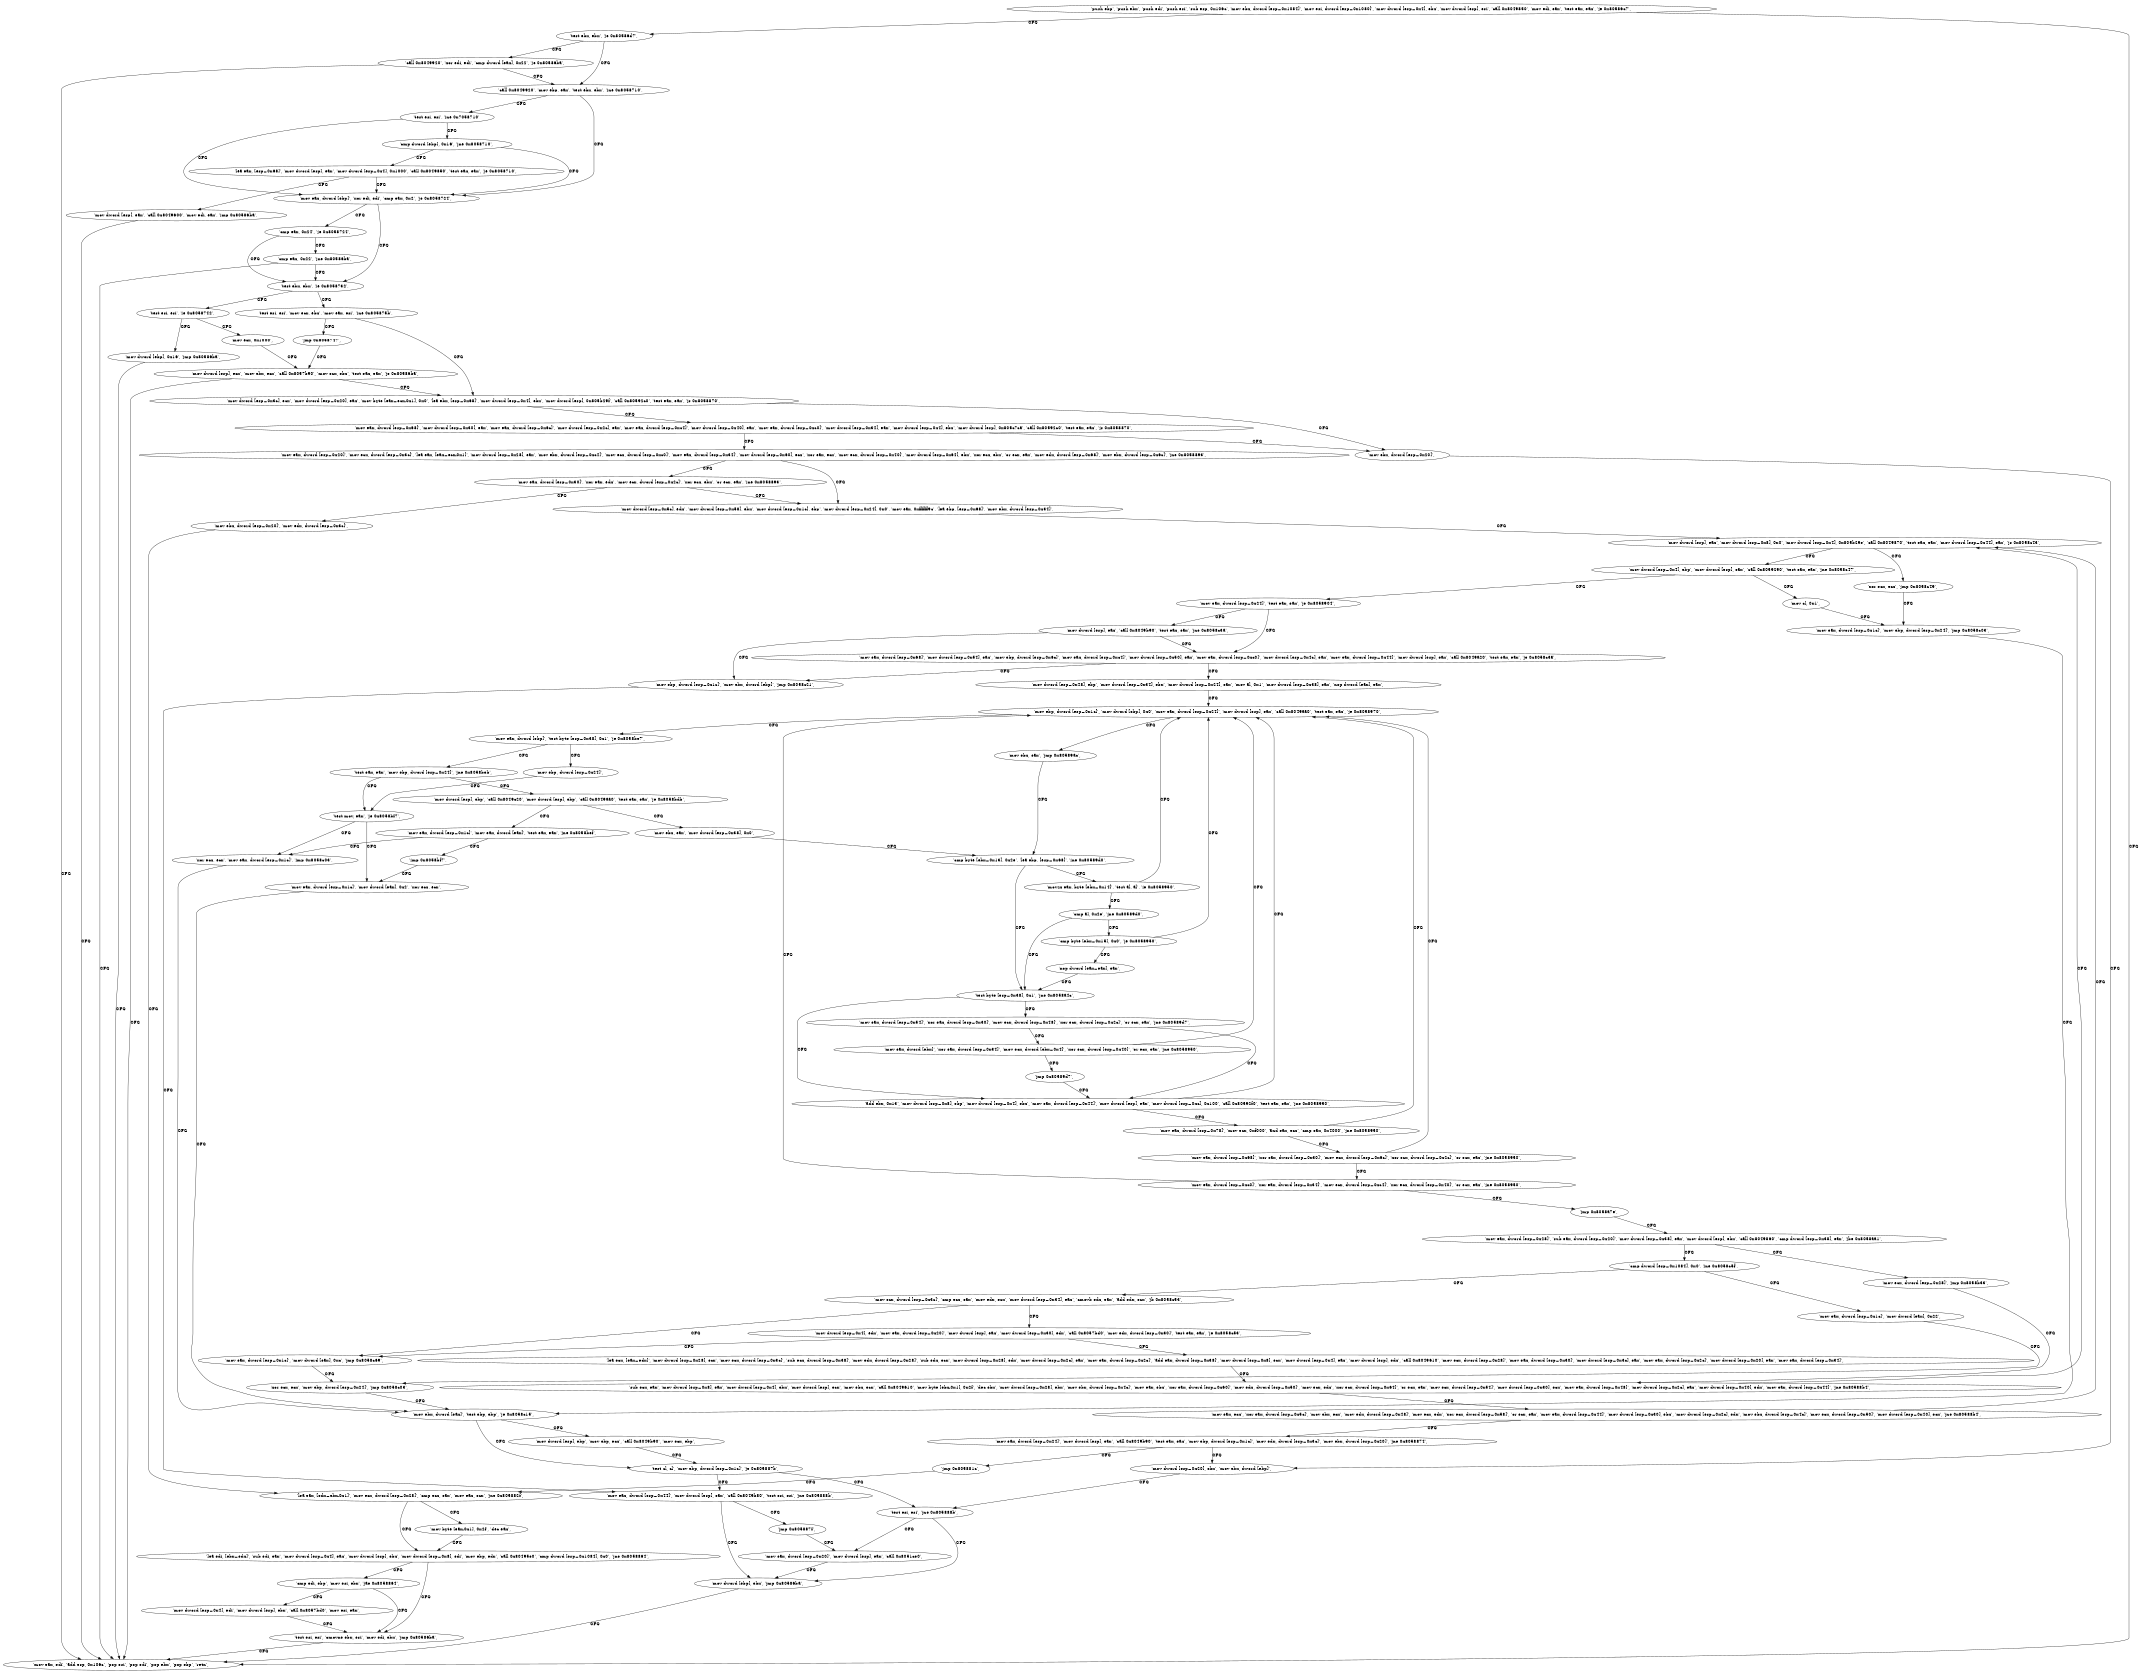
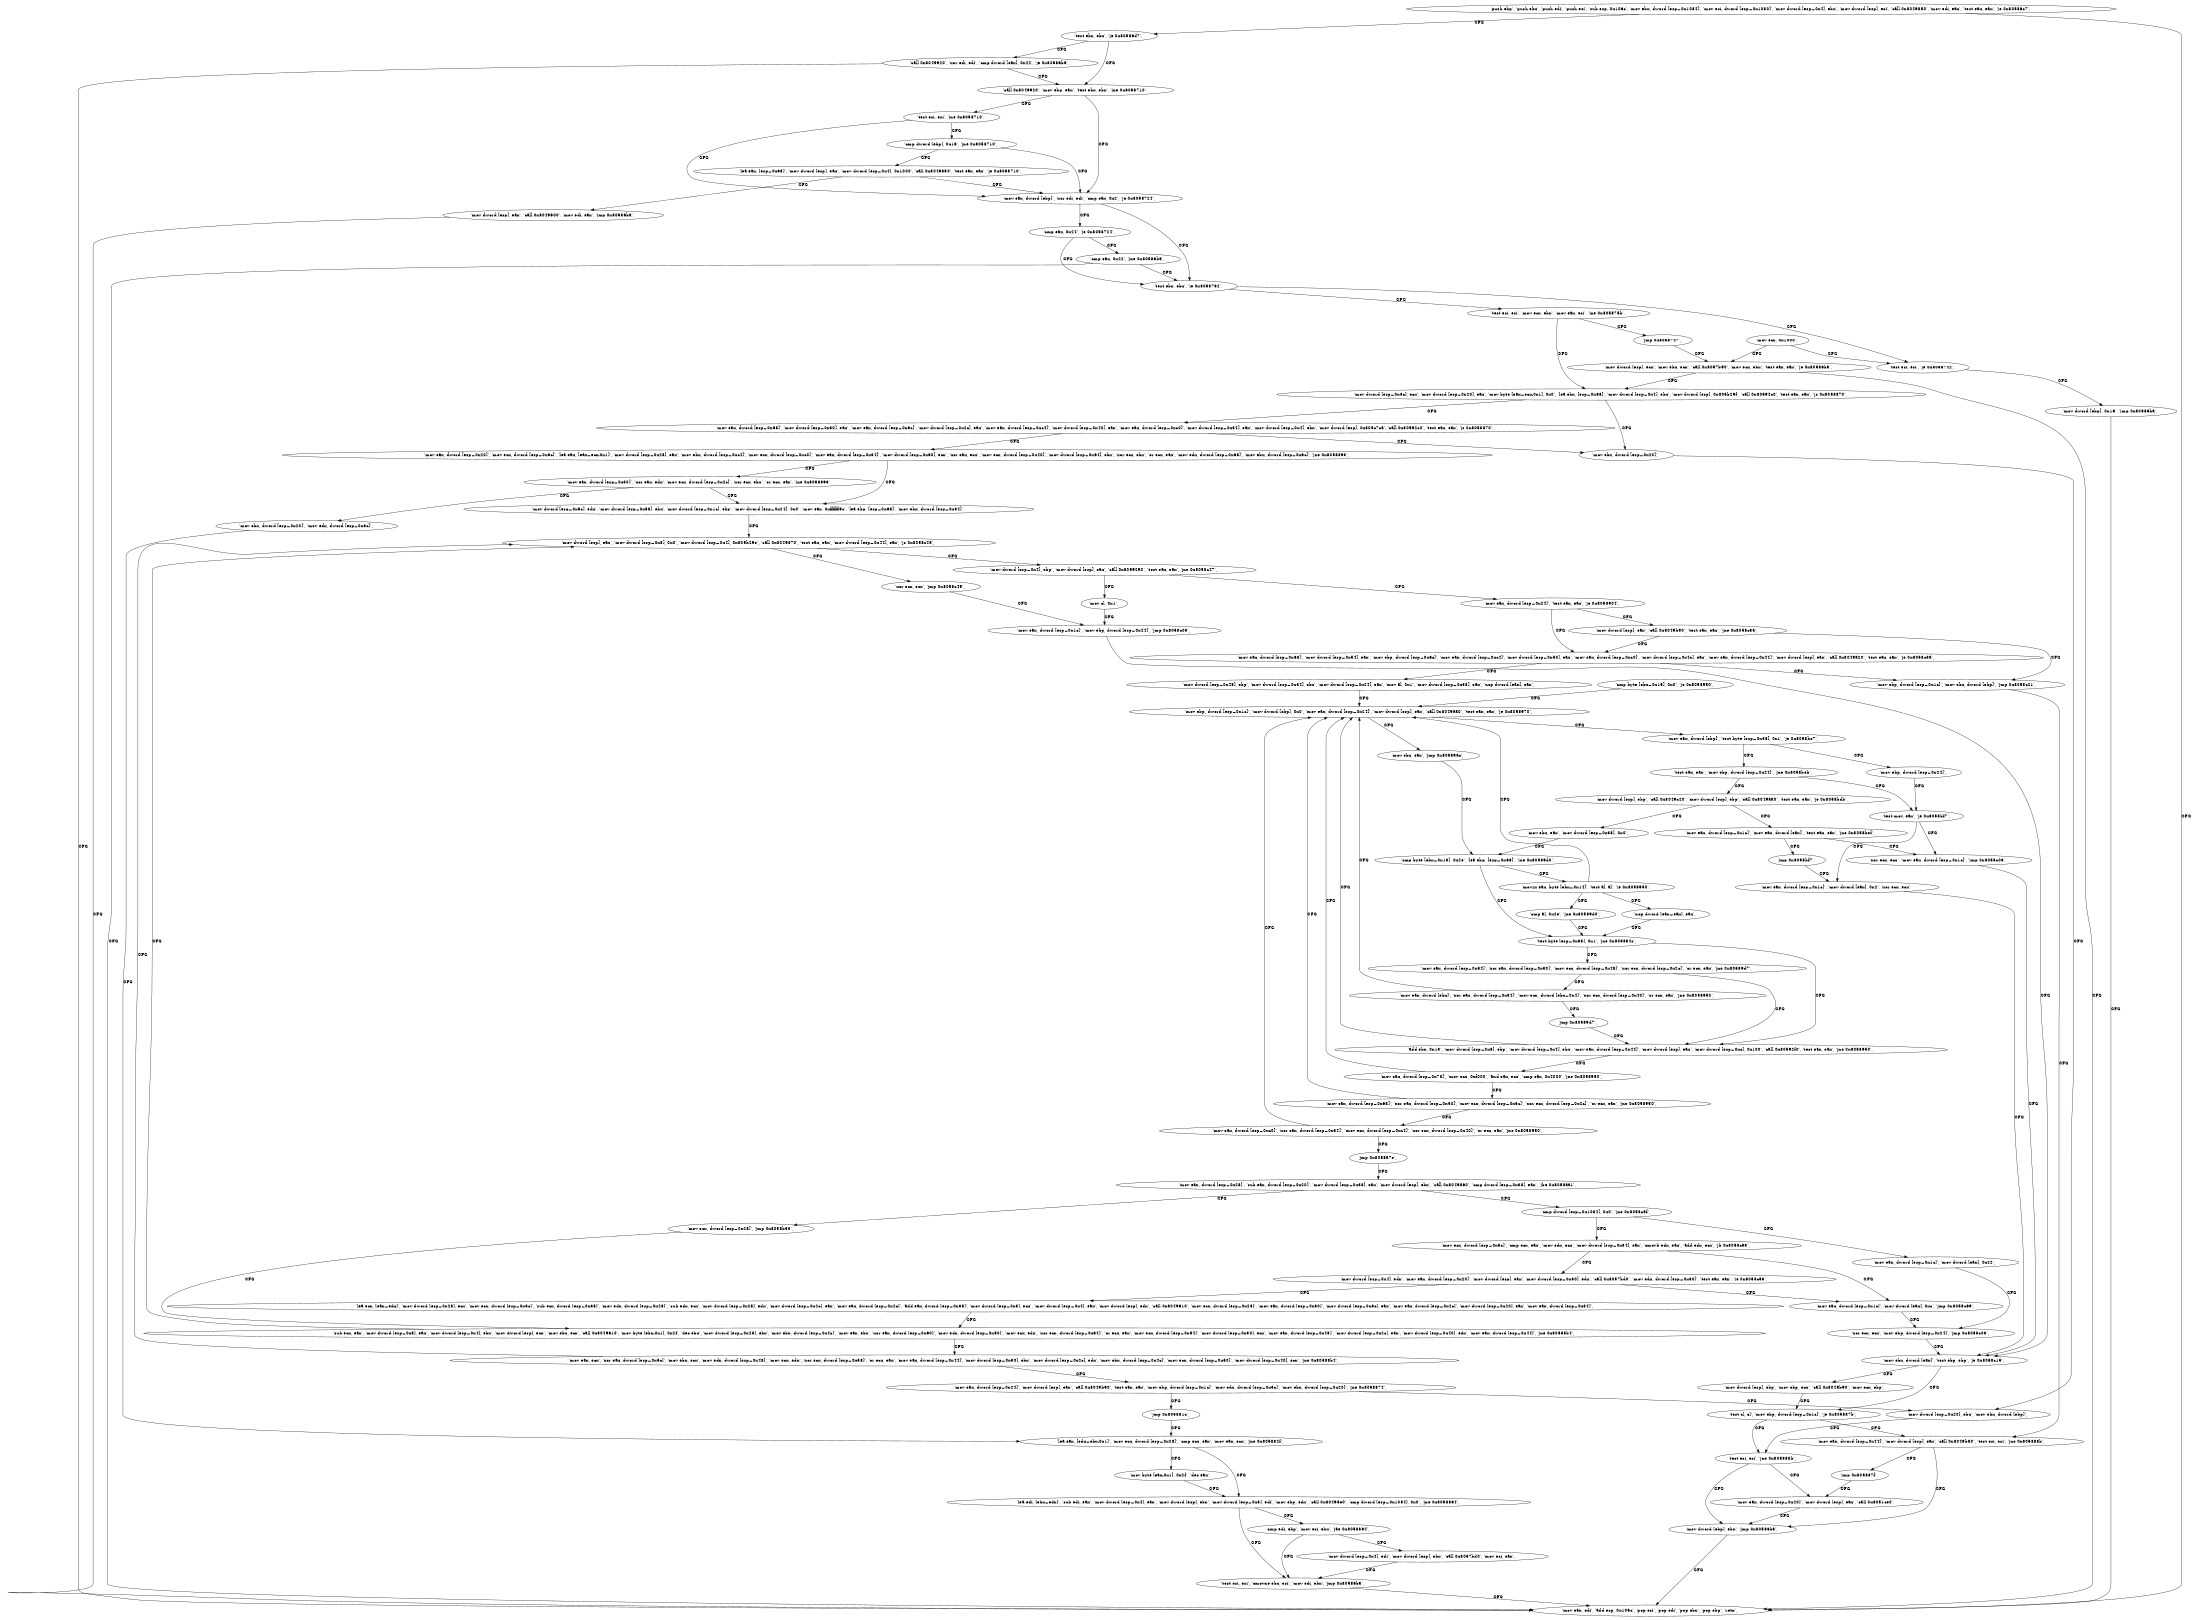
node "'test esi, esi', 'jne 0x7058710',": label "'test esi, esi', 'jne 0x7058710'," -> "'test esi, esi', 'jne 0x8058710',"
edge "'test esi, esi', 'je 0x8058742'," -> "'mov ecx, 0x1000',": reversed
edge "'cmp al, 0x2e', 'jne 0x80589d0'," -> "'cmp byte [ebx+0x15], 0x0', 'je 0x8058950',": removed, label "CFG"
edge "'cmp byte [ebx+0x15], 0x0', 'je 0x8058950'," -> "'nop dword [eax+eax], eax',": now "'movzx eax, byte [ebx+0x14]', 'test al, al', 'je 0x8058950'," -> "'nop dword [eax+eax], eax',"
